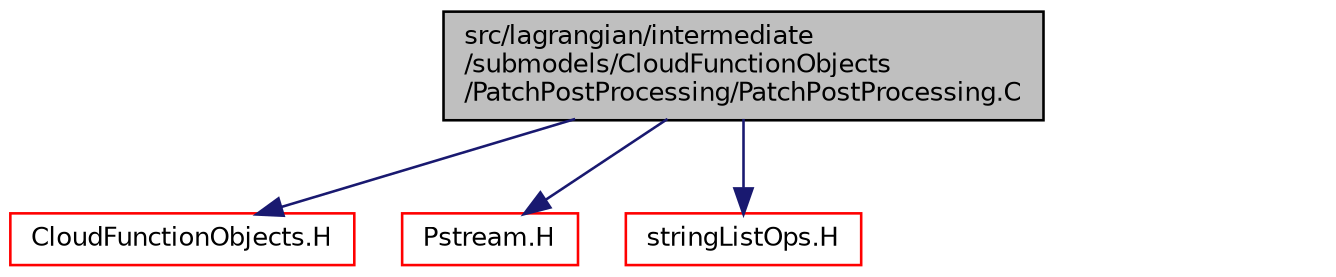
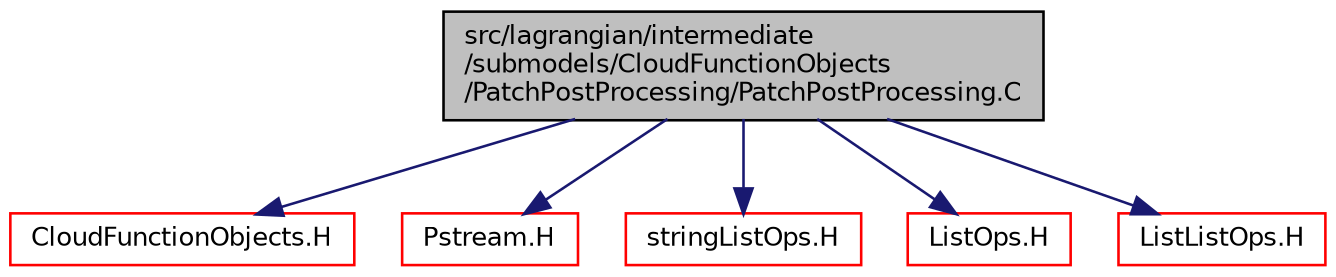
node "ListOps.H": added
node "ListListOps.H": added
